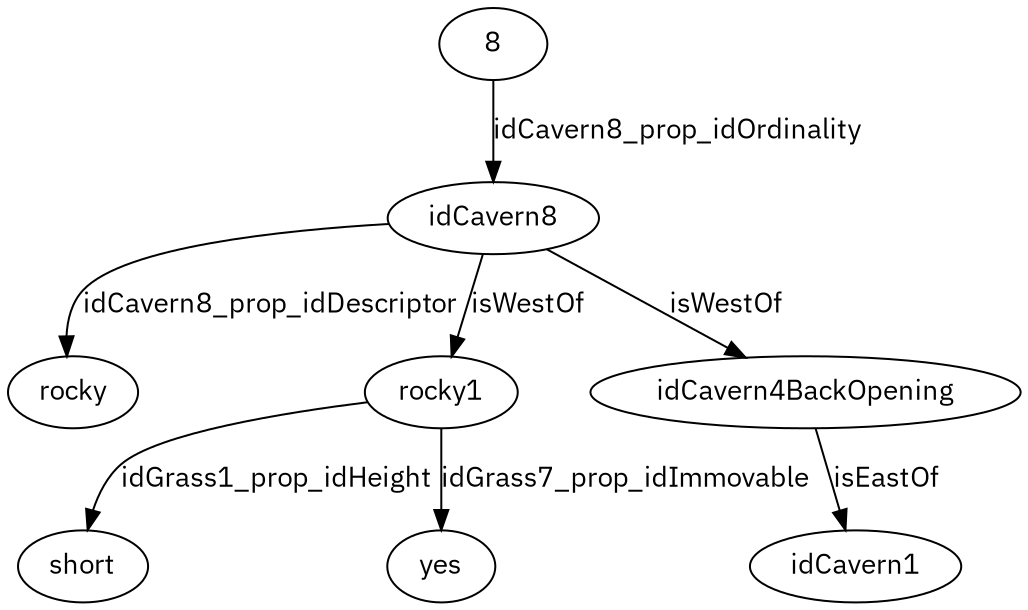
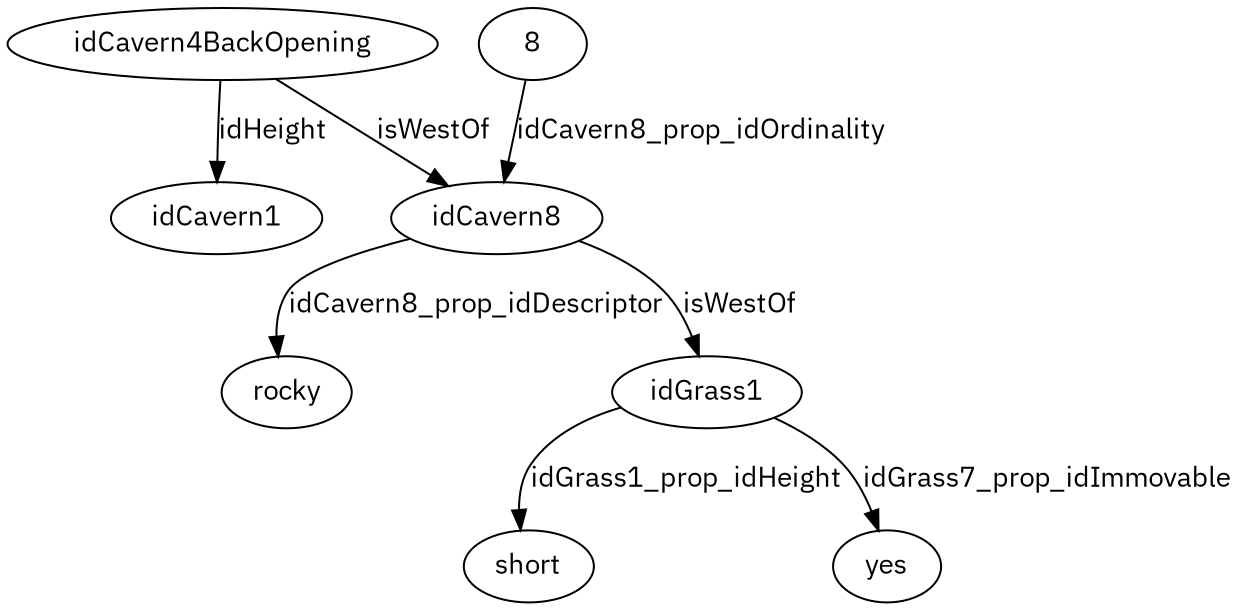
edge "idCavern8" -> "idCavern4BackOpening": reversed
node "rocky1": label "rocky1" -> "idGrass1"
edge "idCavern4BackOpening" -> "idCavern1": label "isEastOf" -> "idHeight"
